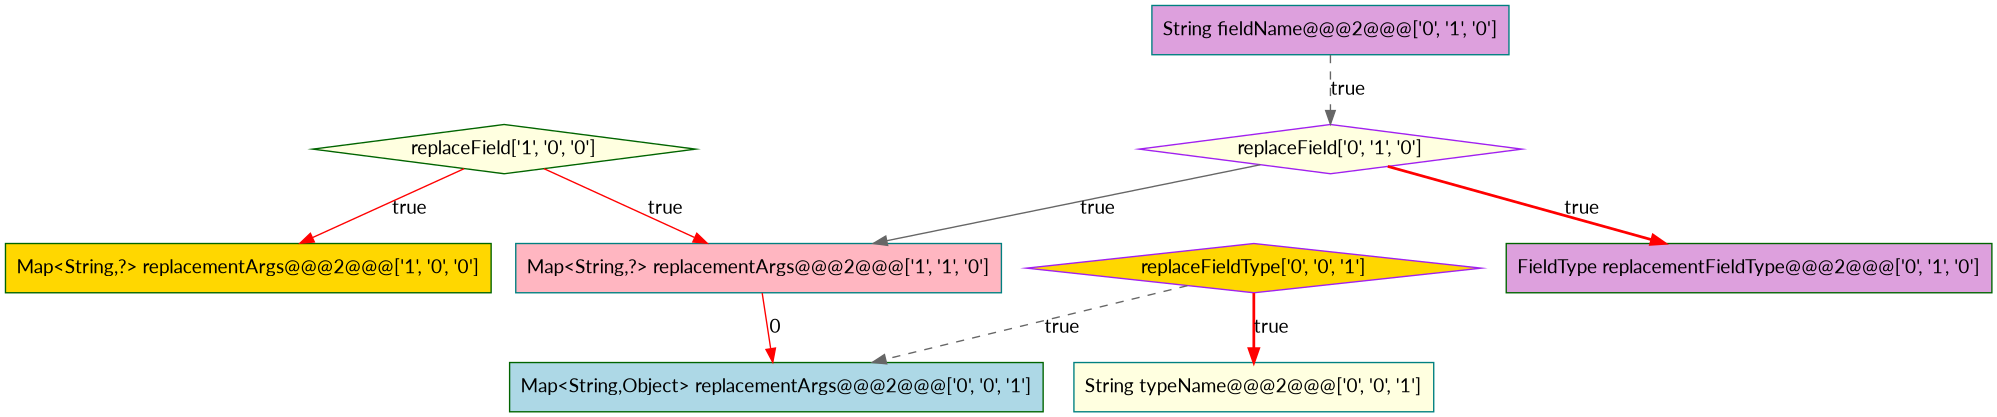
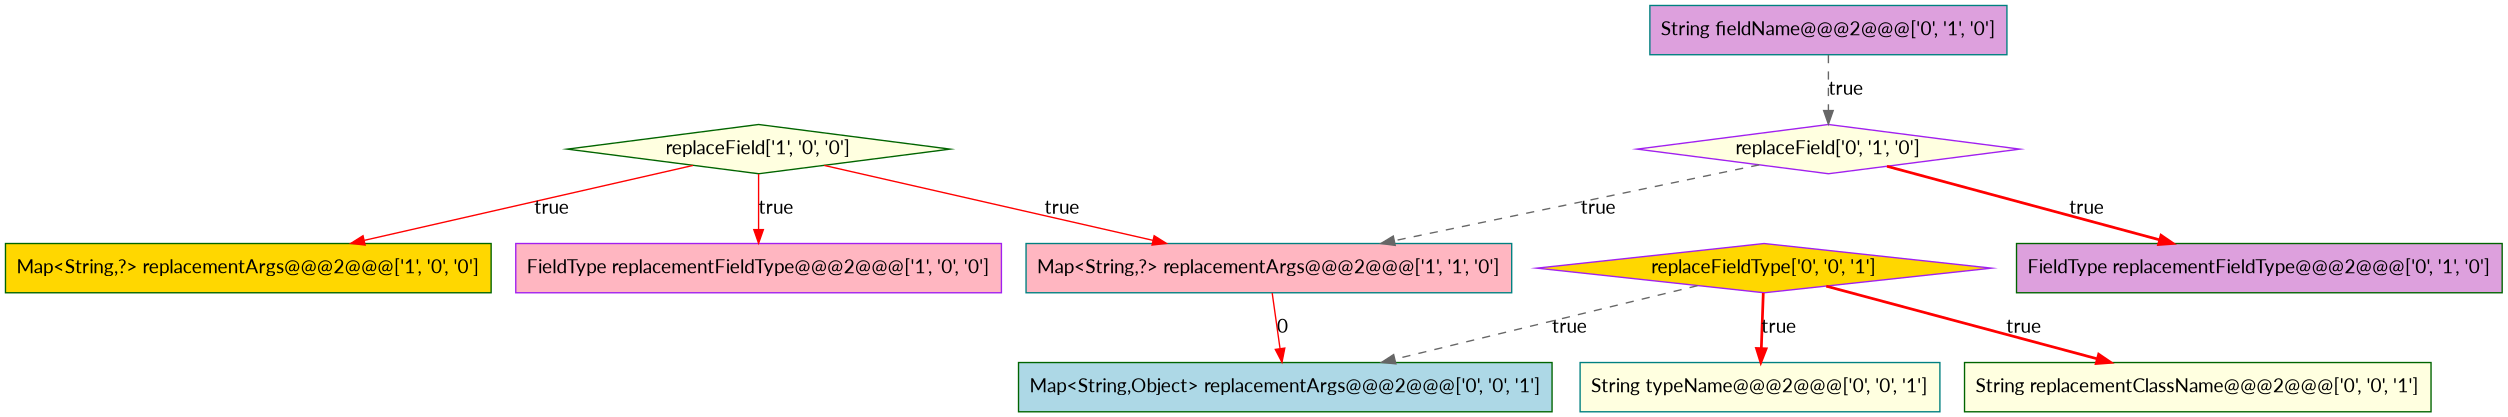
edge "replaceField['0', '1', '0']" -> "Map<String,?> replacementArgs@@@2@@@['1', '1', '0']": style solid -> dashed
node "FieldType replacementFieldType@@@2@@@['1', '0', '0']": added
node "String replacementClassName@@@2@@@['0', '0', '1']": added
